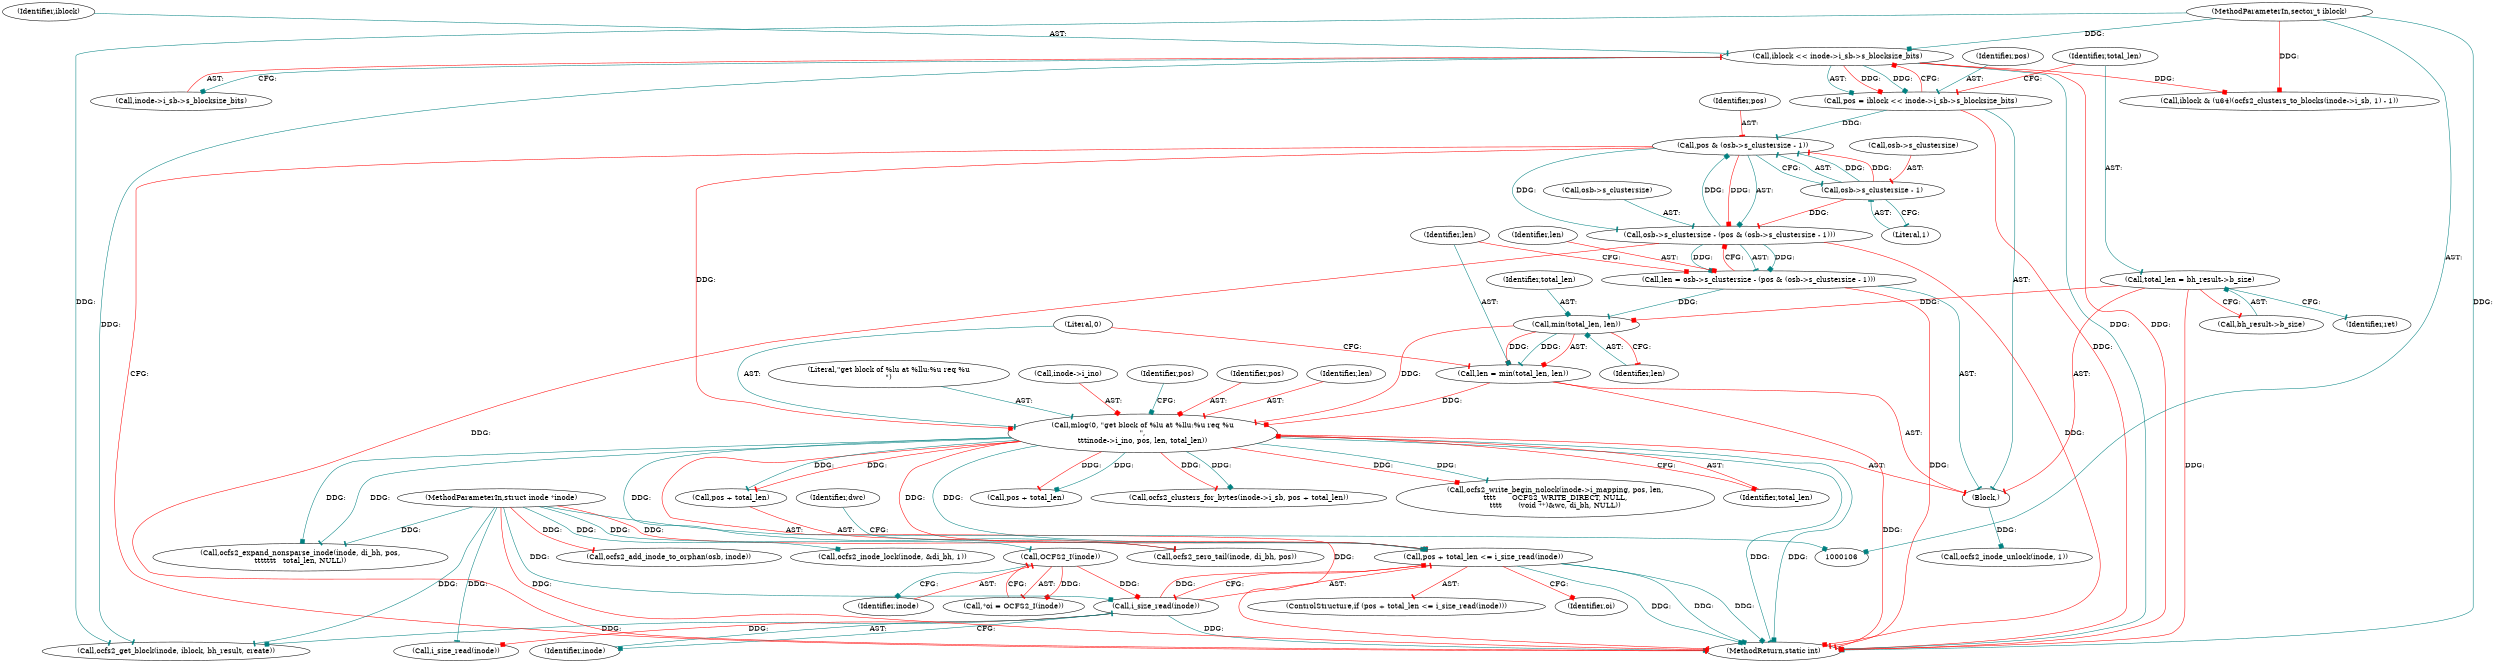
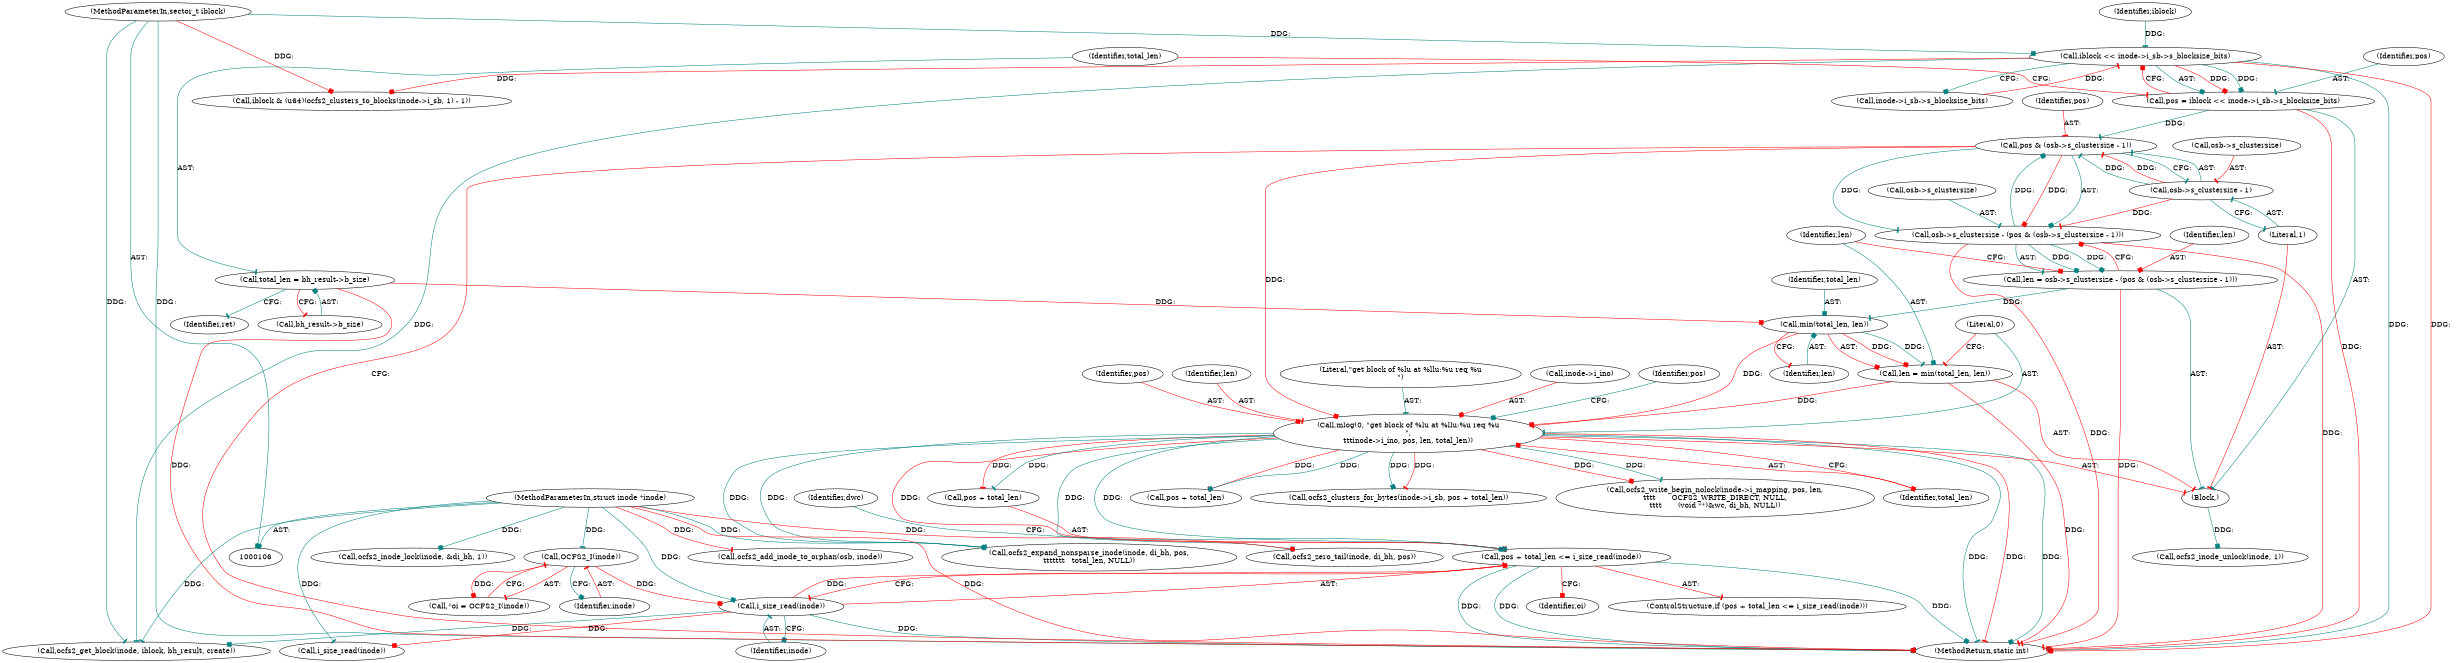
edge "(Identifier,iblock)" -> "(Call,iblock << inode->i_sb->s_blocksize_bits)": label "AST: " -> "DDG: "
edge "(Call,inode->i_sb->s_blocksize_bits)" -> "(Call,iblock << inode->i_sb->s_blocksize_bits)": label "AST: " -> "DDG: "
edge "(Call,total_len = bh_result->b_size)" -> "(Block,)": now "(Literal,1)" -> "(Block,)"
edge "(MethodParameterIn,struct inode *inode)" -> "(Call,ocfs2_zero_tail(inode, di_bh, pos))": arrowhead tee -> box
